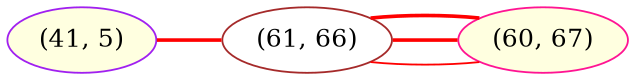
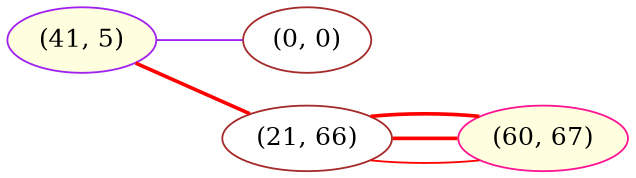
node "(0, 0)": added
node "(61, 66)": label "(61, 66)" -> "(21, 66)"
